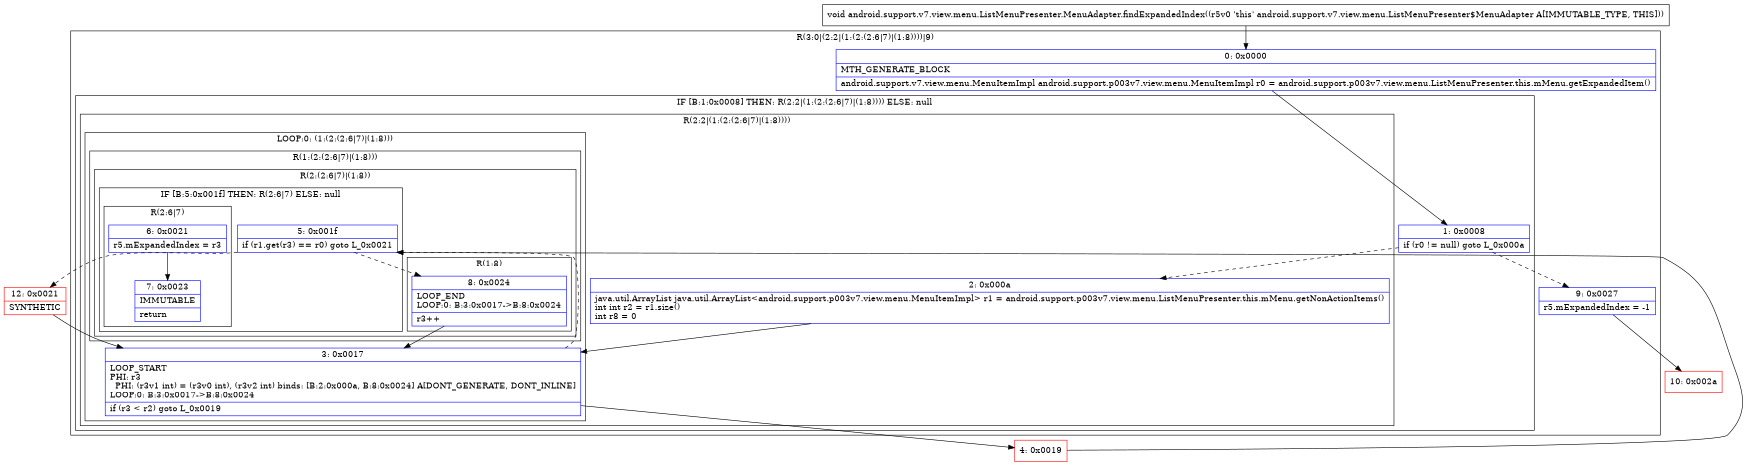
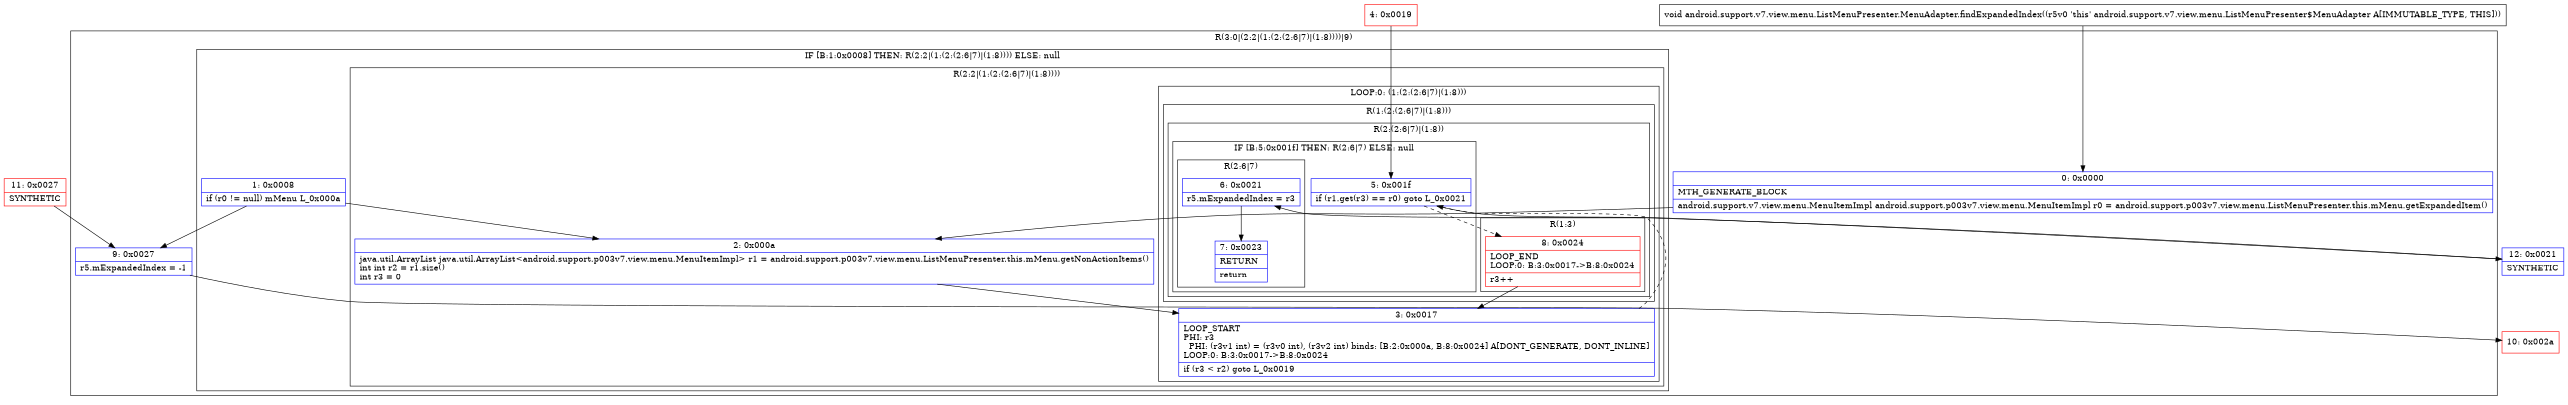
edge "0: 0x0000" -> "1: 0x0008": now "0: 0x0000" -> "2: 0x000a"
node "11: 0x0027": added
node "1: 0x0008": text "if (r0 != null) goto L_0x000a" -> "if (r0 != null) mMenu L_0x000a"
edge "5: 0x001f" -> "12: 0x0021": style dashed -> solid
edge "1: 0x0008" -> "2: 0x000a": style dashed -> solid
cluster "R(1:8)": label "R(1:8)" -> "R(1:3)"
edge "1: 0x0008" -> "9: 0x0027": style dashed -> solid
node "12: 0x0021": color red -> blue
node "7: 0x0023": text "IMMUTABLE" -> "RETURN"
node "8: 0x0024": color blue -> red
node "2: 0x000a": text "int r8 = 0" -> "int r3 = 0"
edge "12: 0x0021" -> "3: 0x0017": now "12: 0x0021" -> "6: 0x0021"
edge "3: 0x0017" -> "4: 0x0019": removed
